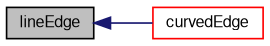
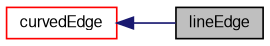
edge "curvedEdge" -> "lineEdge": reversed
